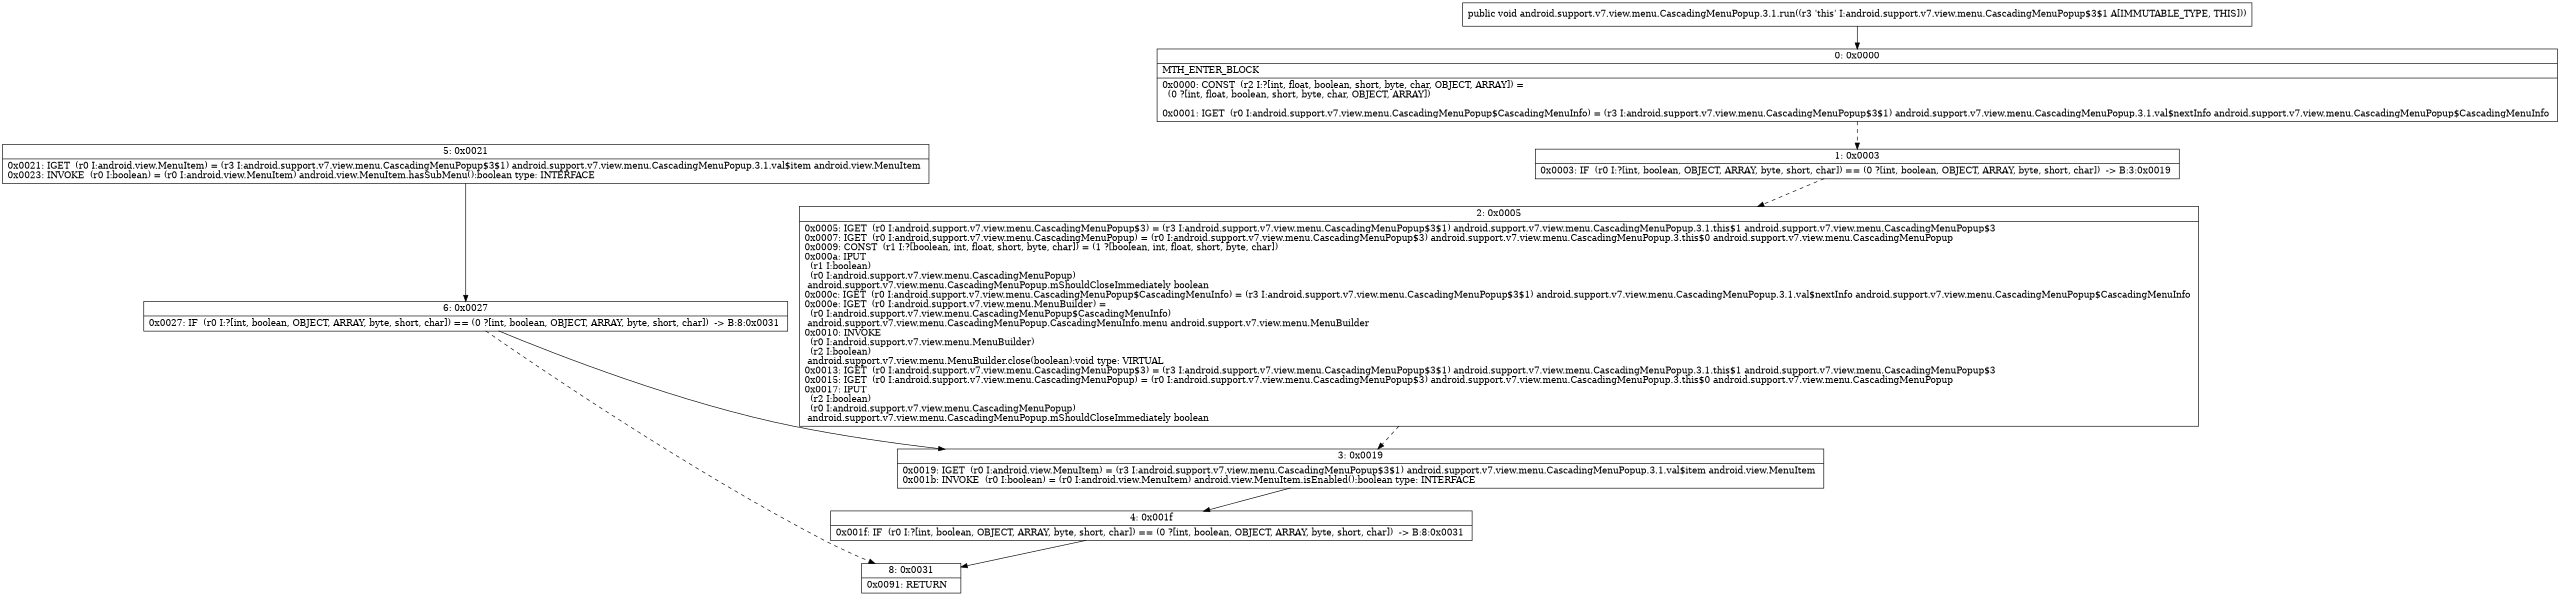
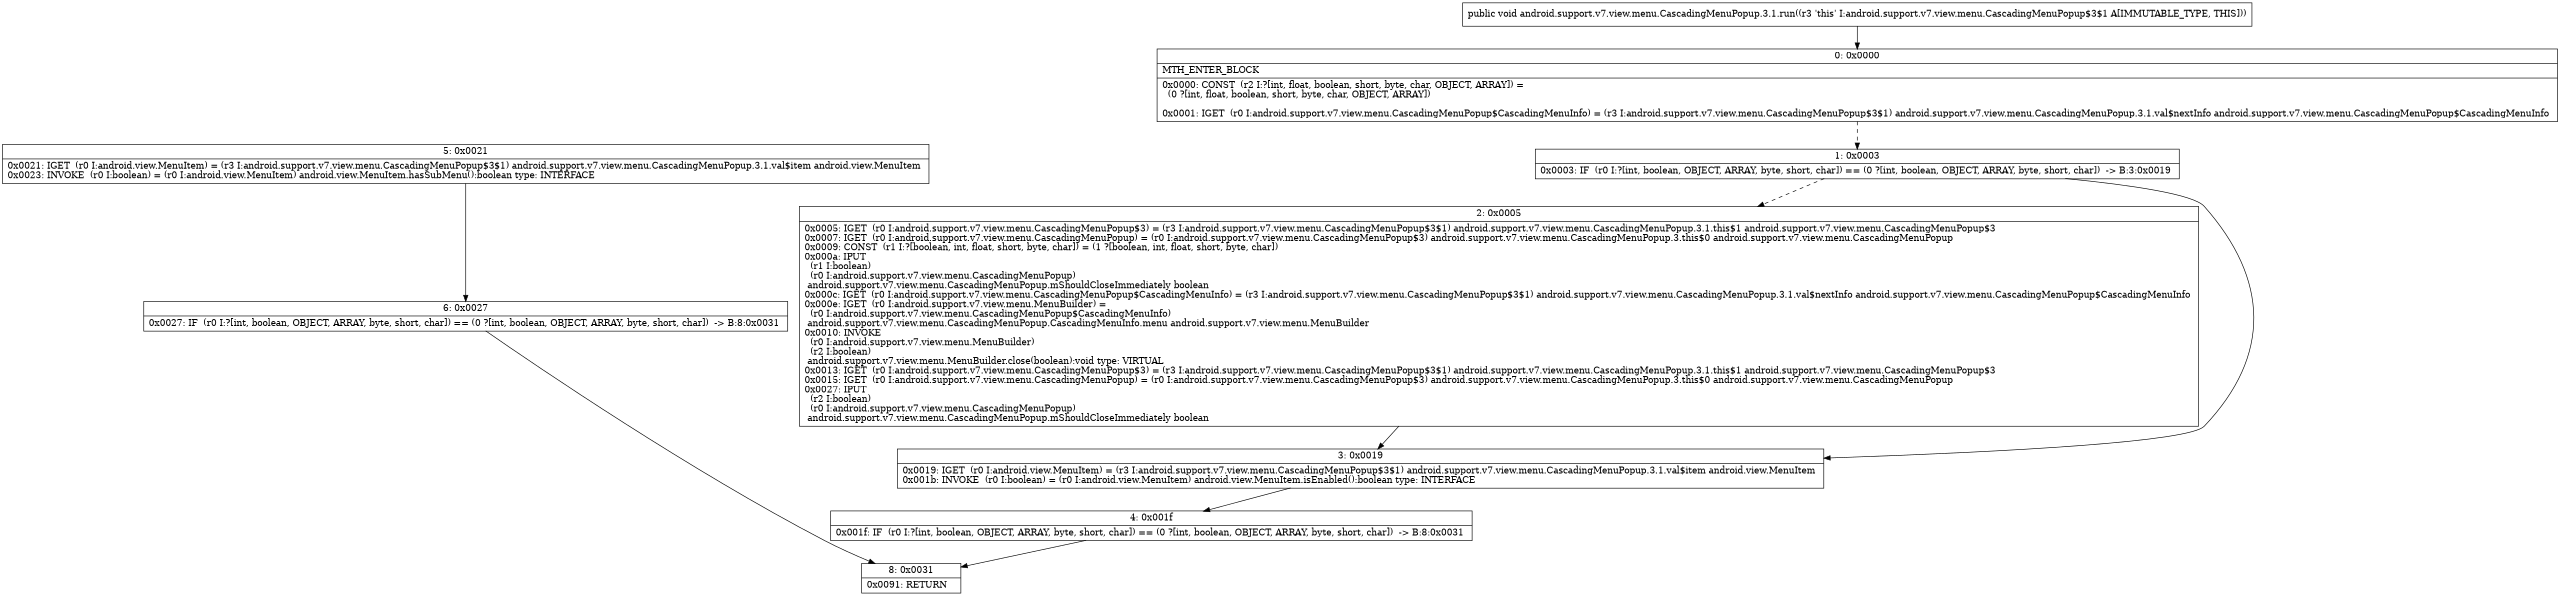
node "2: 0x0005": text "0x0017: IPUT" -> "0x0027: IPUT"
edge "6: 0x0027" -> "3: 0x0019": now "1: 0x0003" -> "3: 0x0019"
edge "2: 0x0005" -> "3: 0x0019": style dashed -> solid
edge "6: 0x0027" -> "8: 0x0031": style dashed -> solid
